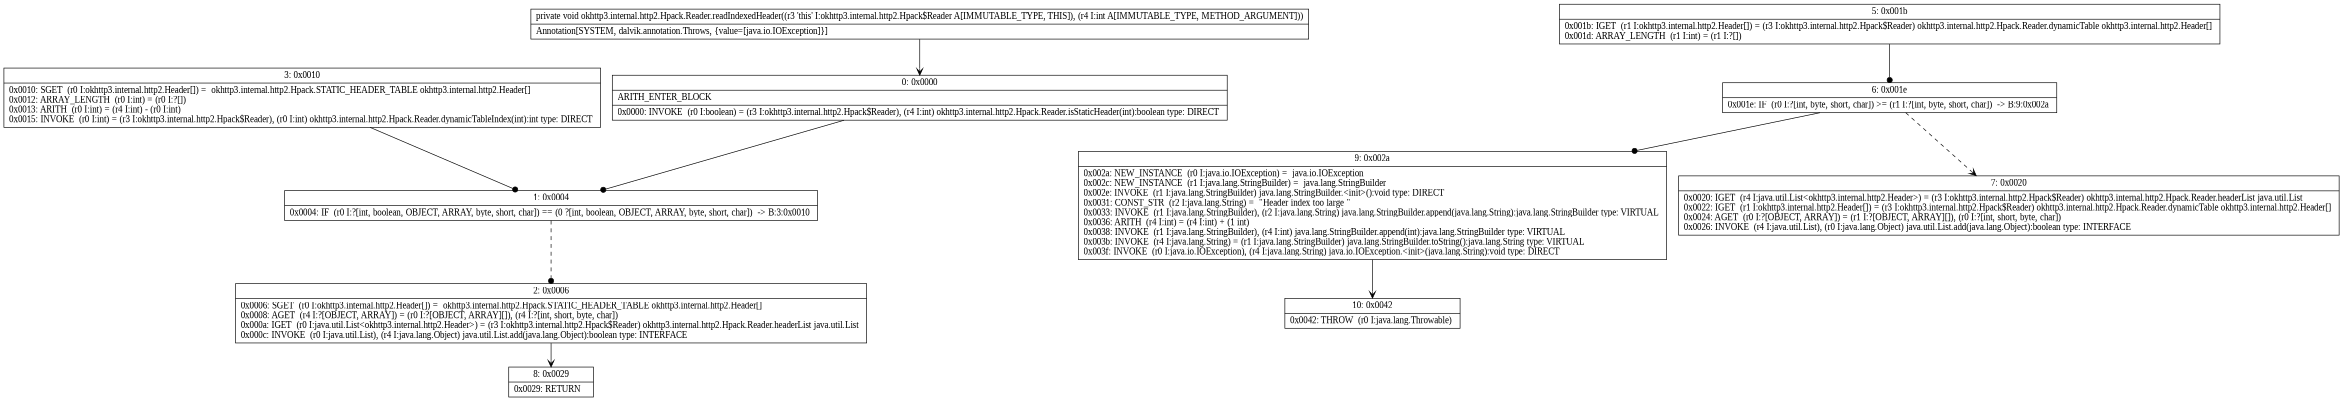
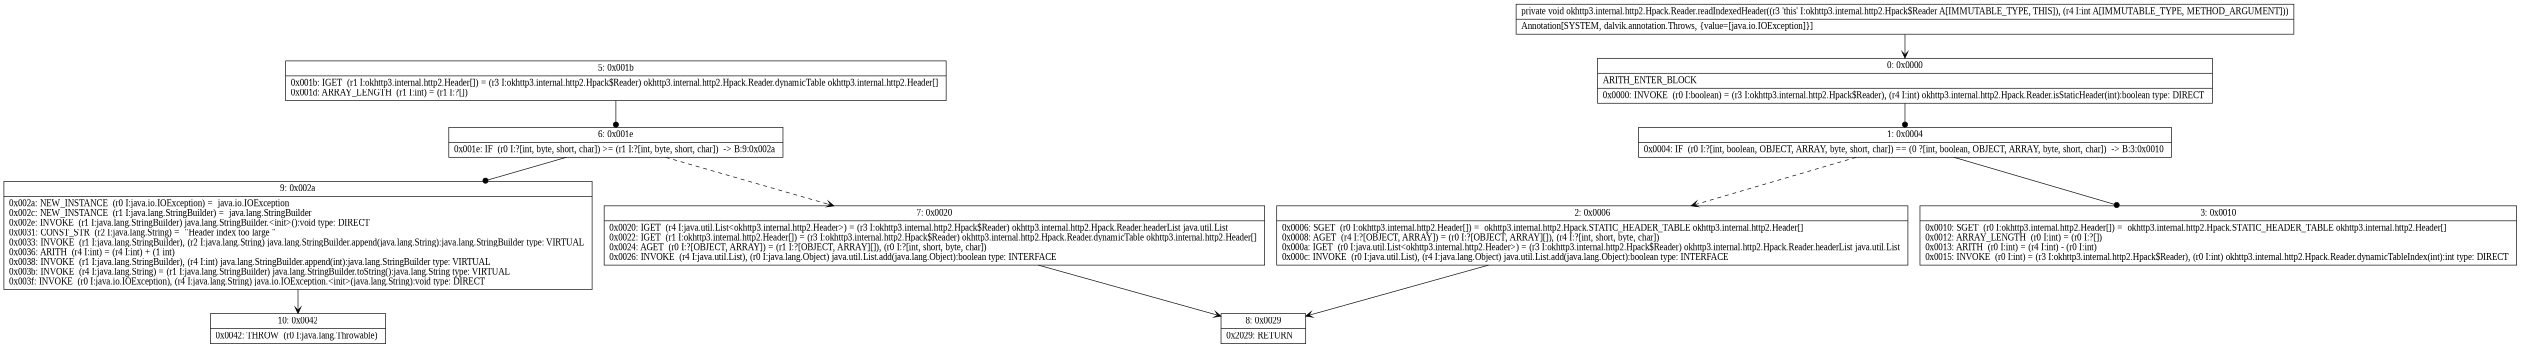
edge "3: 0x0010" -> "1: 0x0004": reversed
edge "1: 0x0004" -> "2: 0x0006": arrowhead dot -> vee
edge "7: 0x0020" -> "8: 0x0029": added
node "8: 0x0029": text "0x0029: RETURN" -> "0x2029: RETURN"
